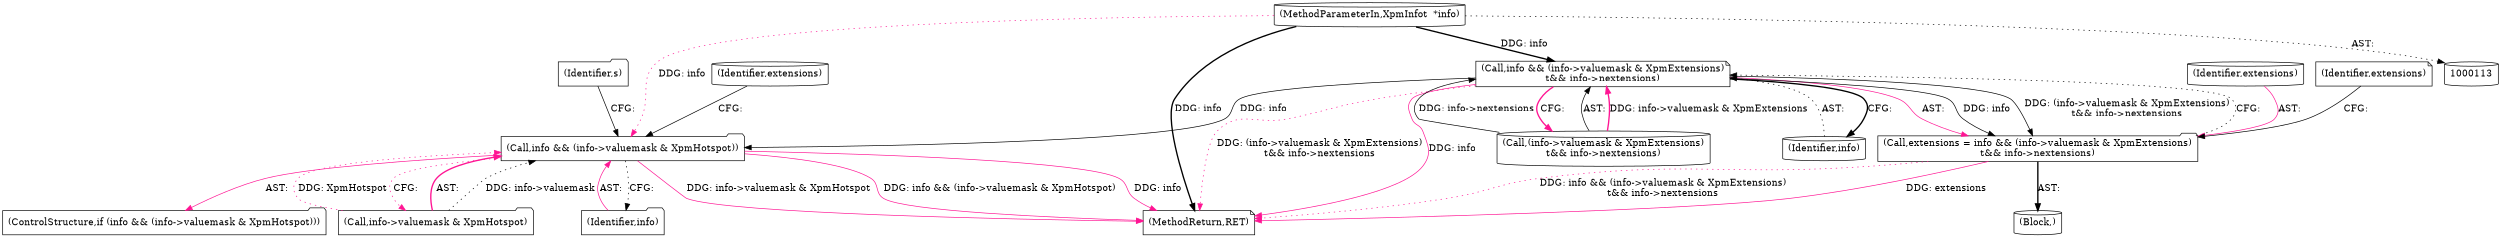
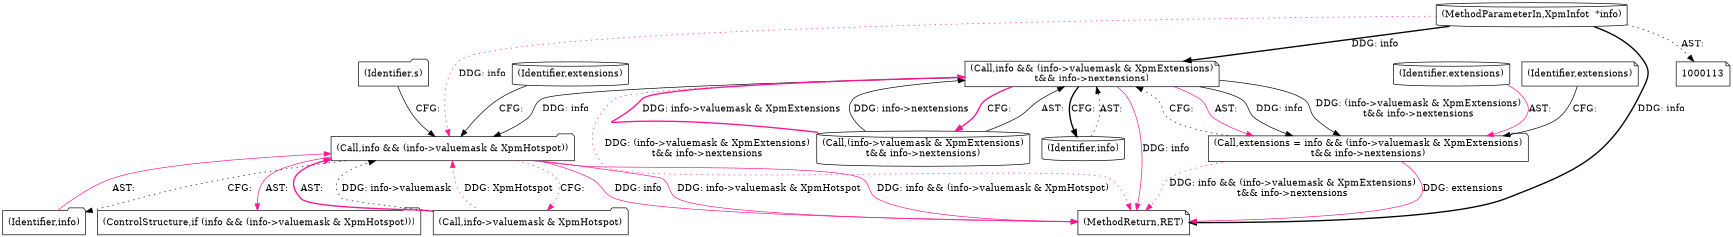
node "1000113": shape cylinder -> note
node "(Block,)": removed
